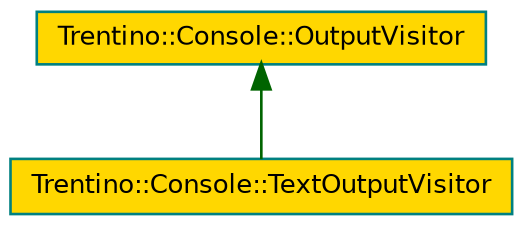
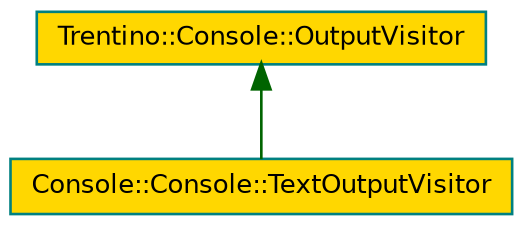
node "Trentino::Console::TextOutputVisitor": label "Trentino::Console::TextOutputVisitor" -> "Console::Console::TextOutputVisitor"
